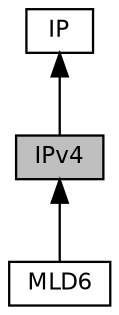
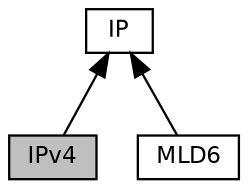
edge "MLD6" -> "IPv4": now "MLD6" -> "IP"
